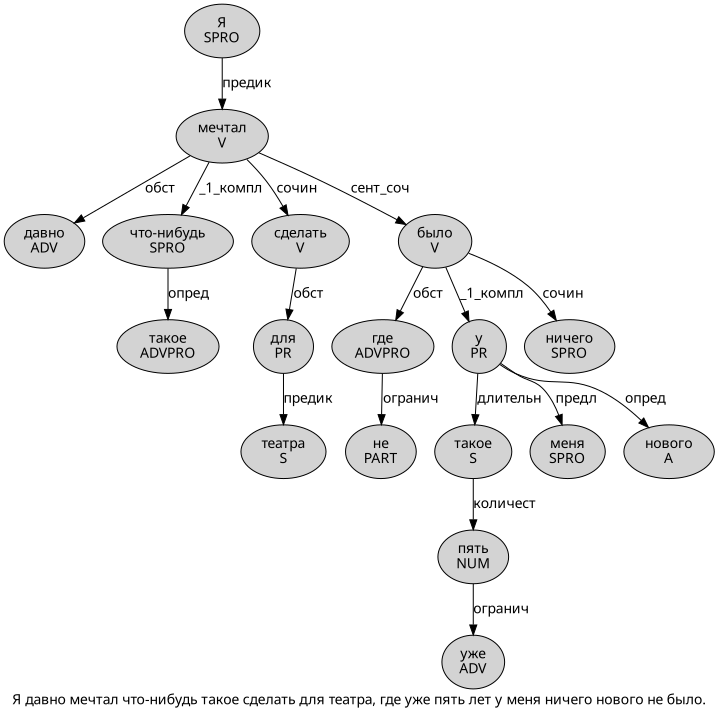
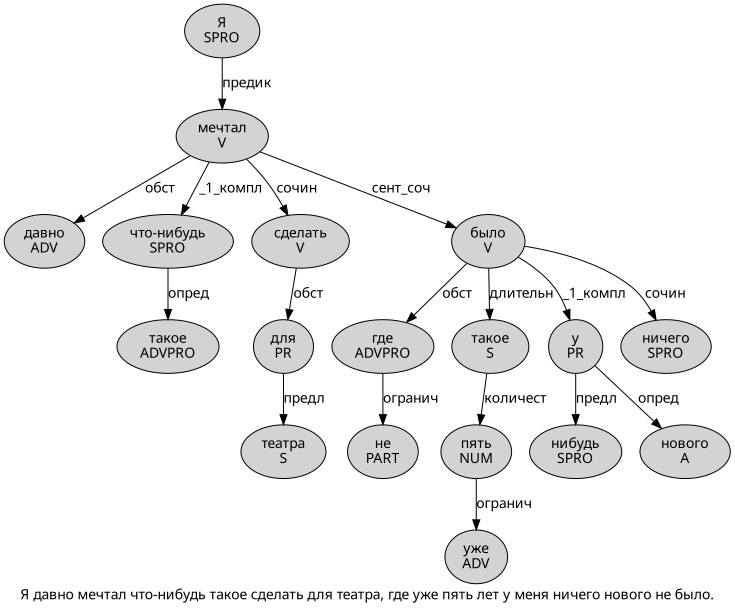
edge "у PR" -> "такое S": now "было V" -> "такое S"
edge "для PR" -> "театра S": label "предик" -> "предл"
node "меня SPRO": label "меня SPRO" -> "нибудь SPRO"
